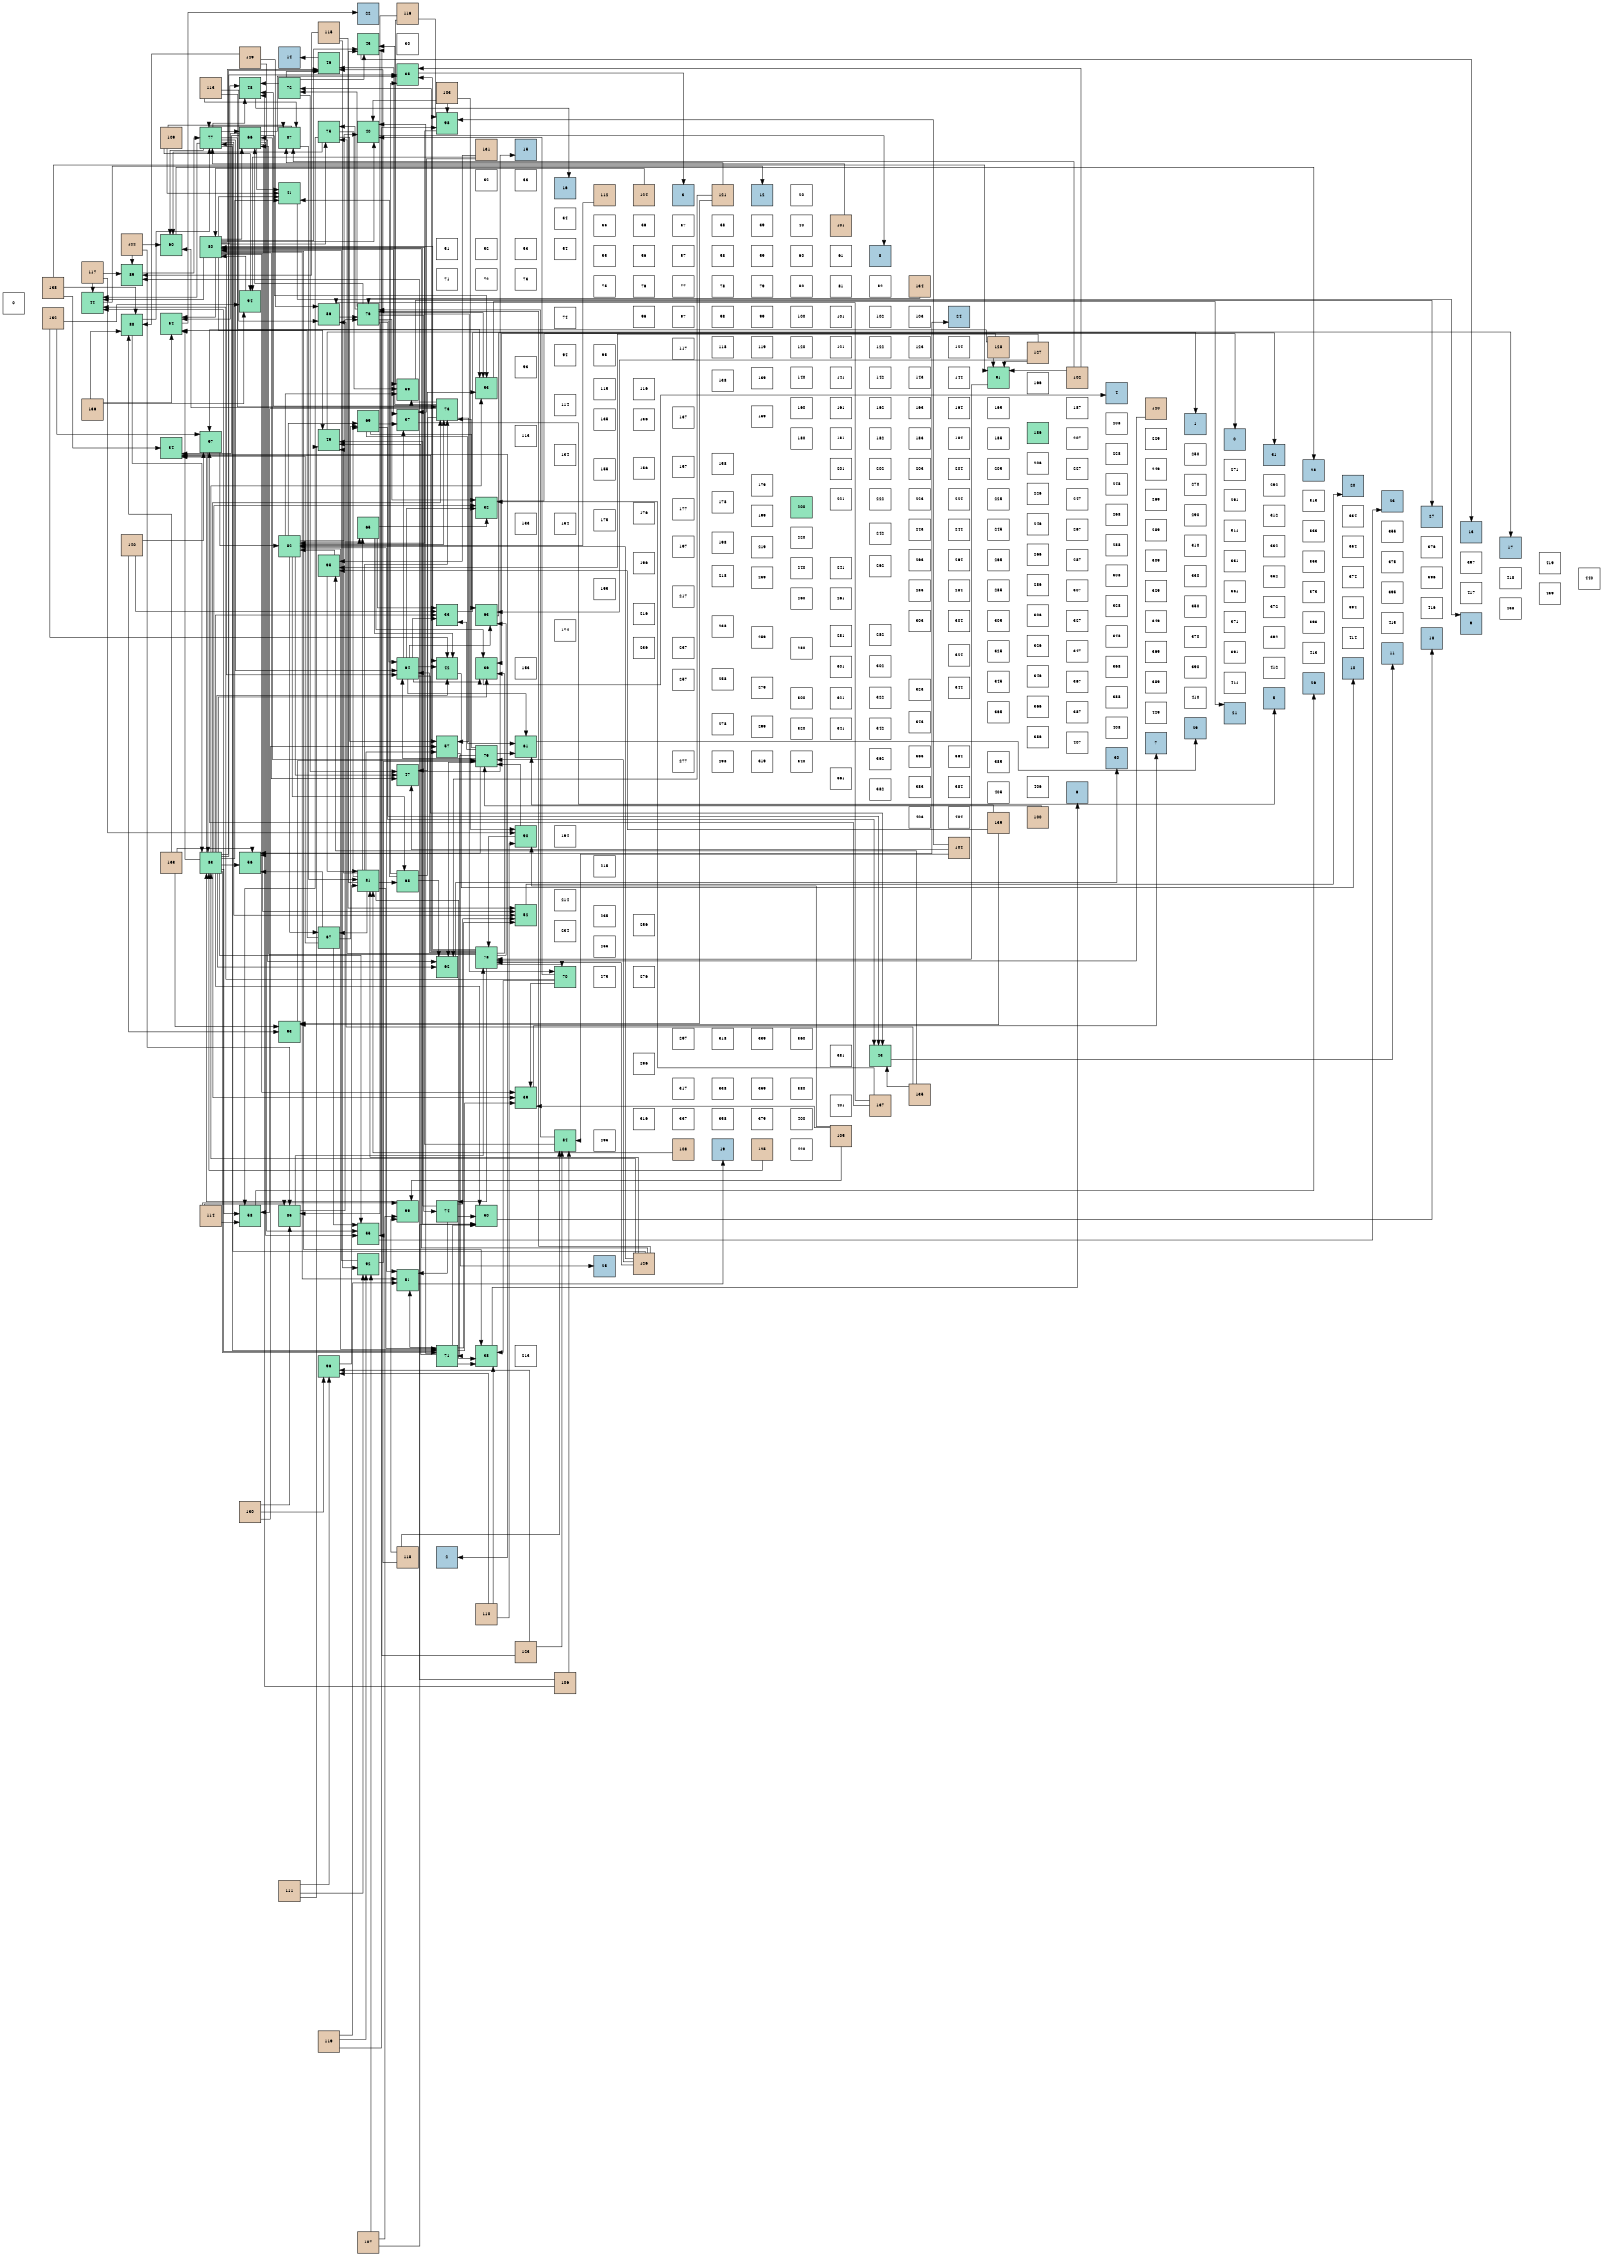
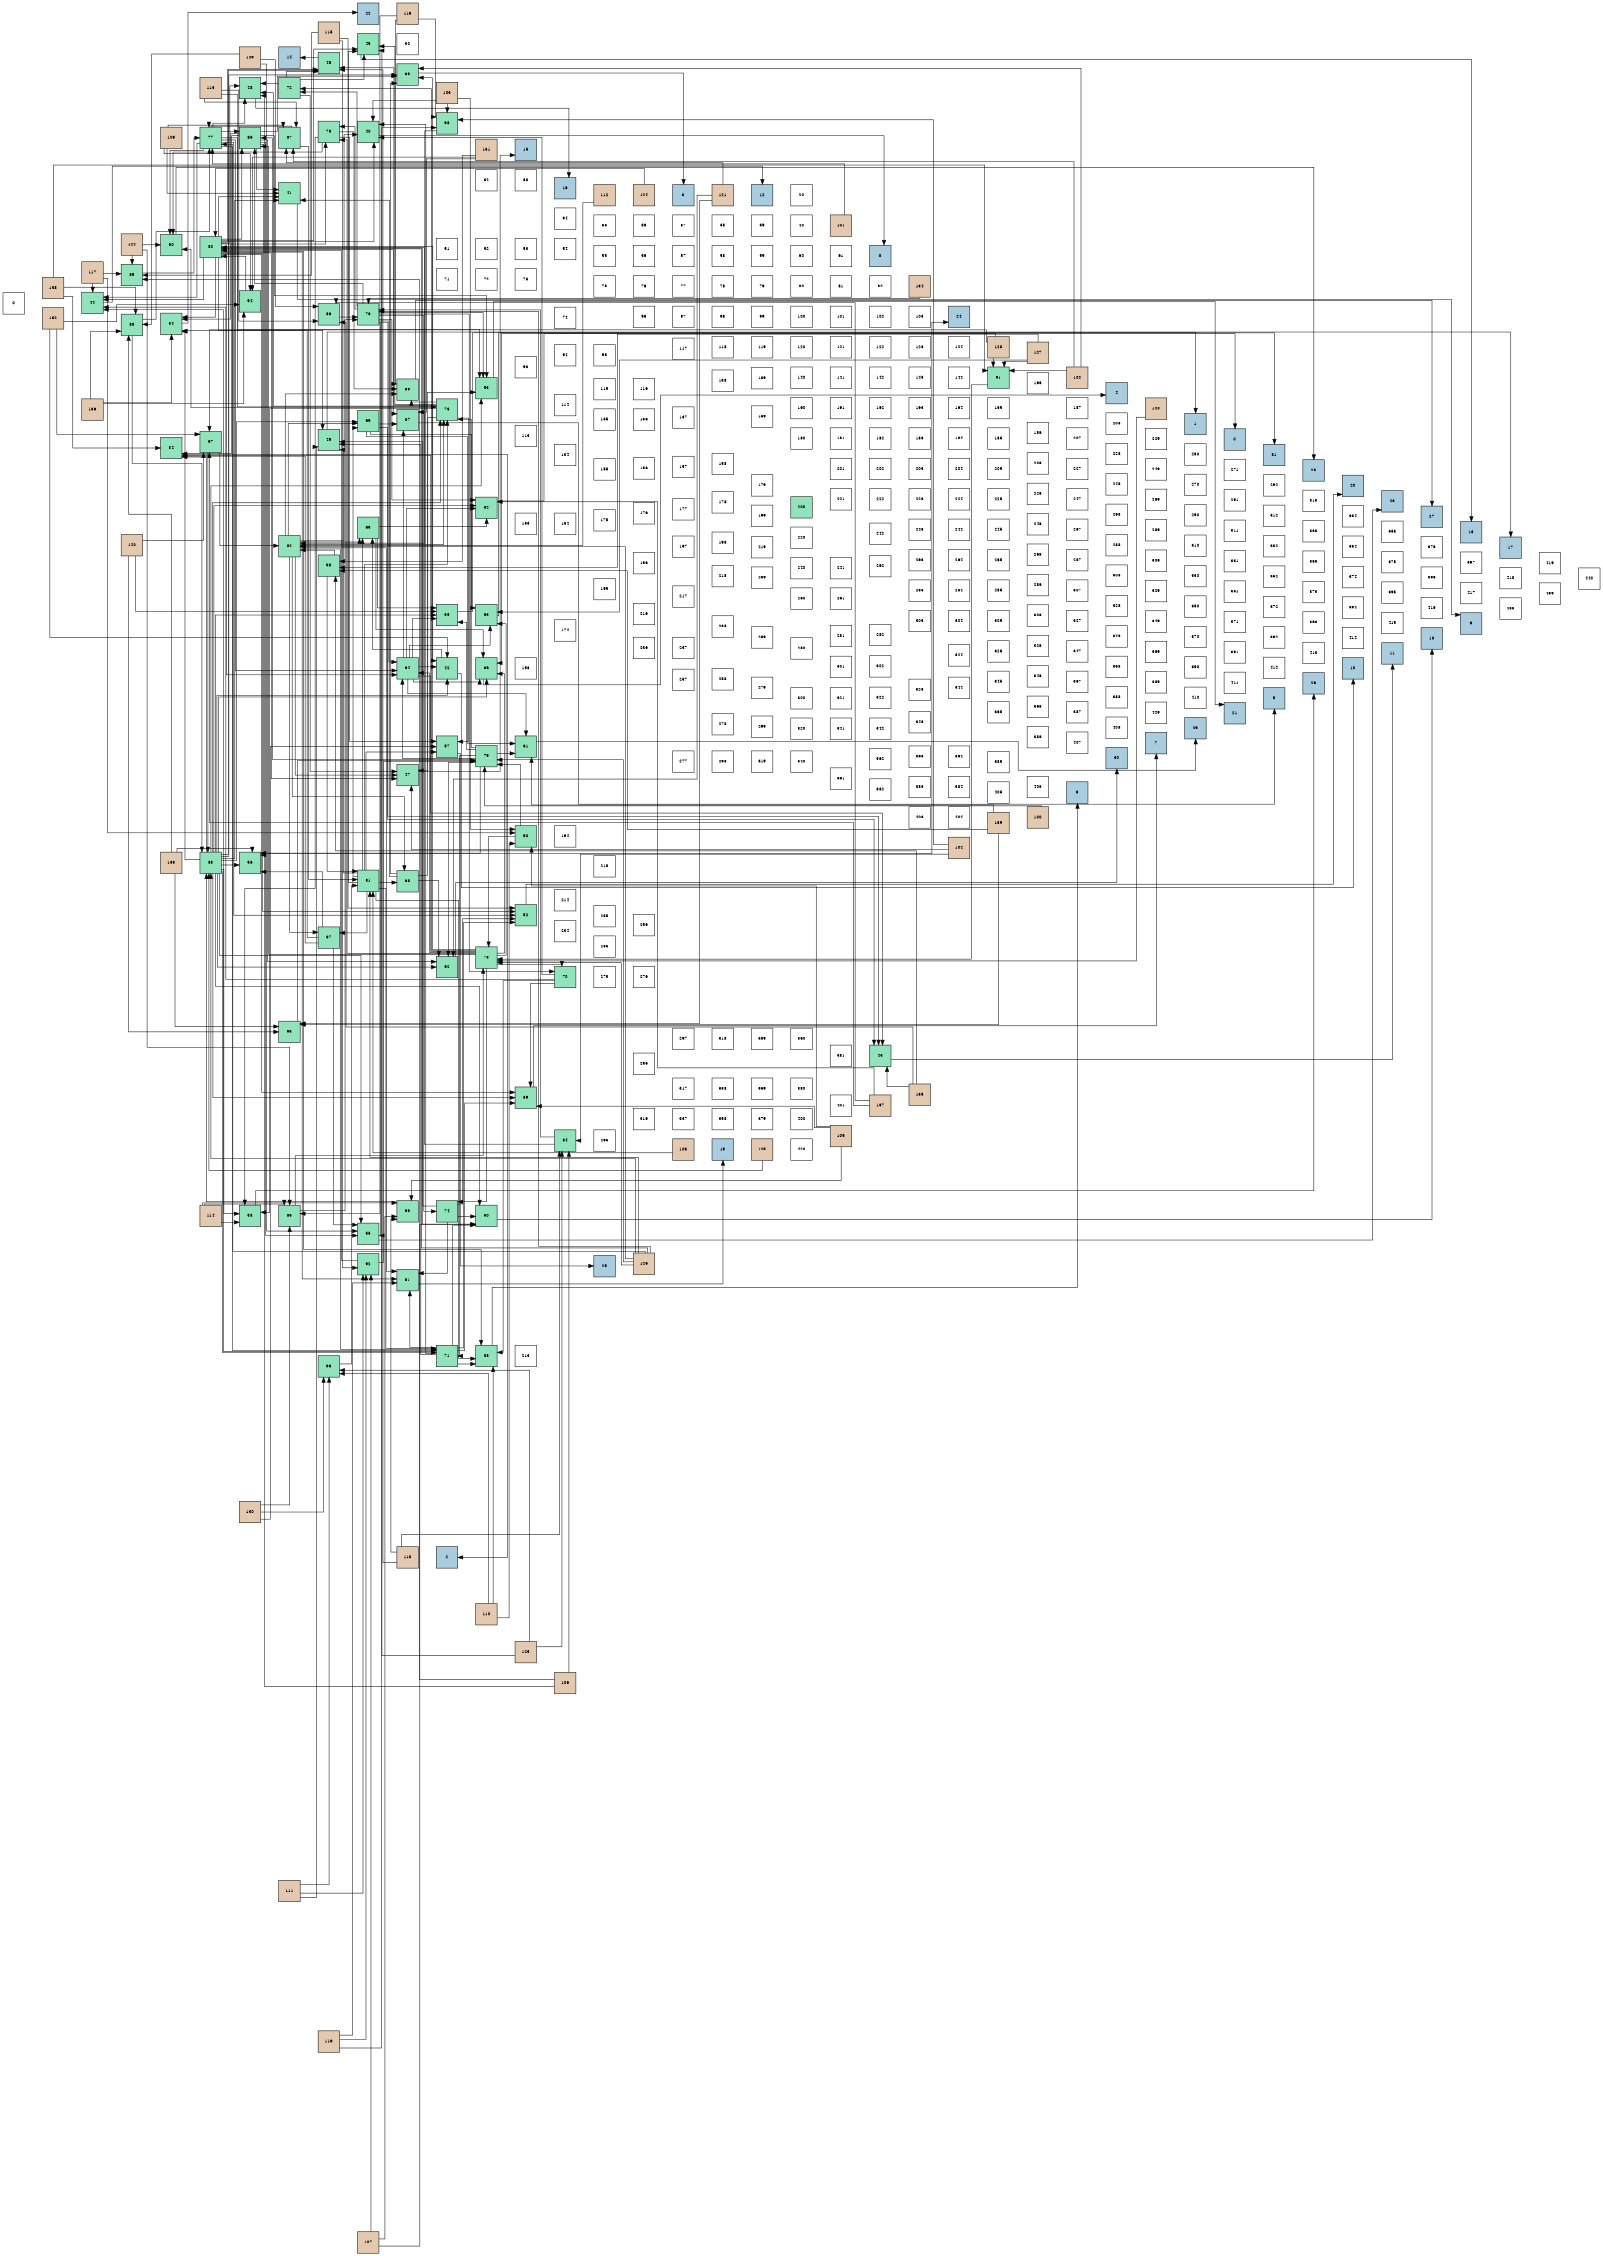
node "186": fillcolor #91e3bb -> #ffffff
edge "65" -> "42": reversed
edge "67" -> "69": now "83" -> "69"
